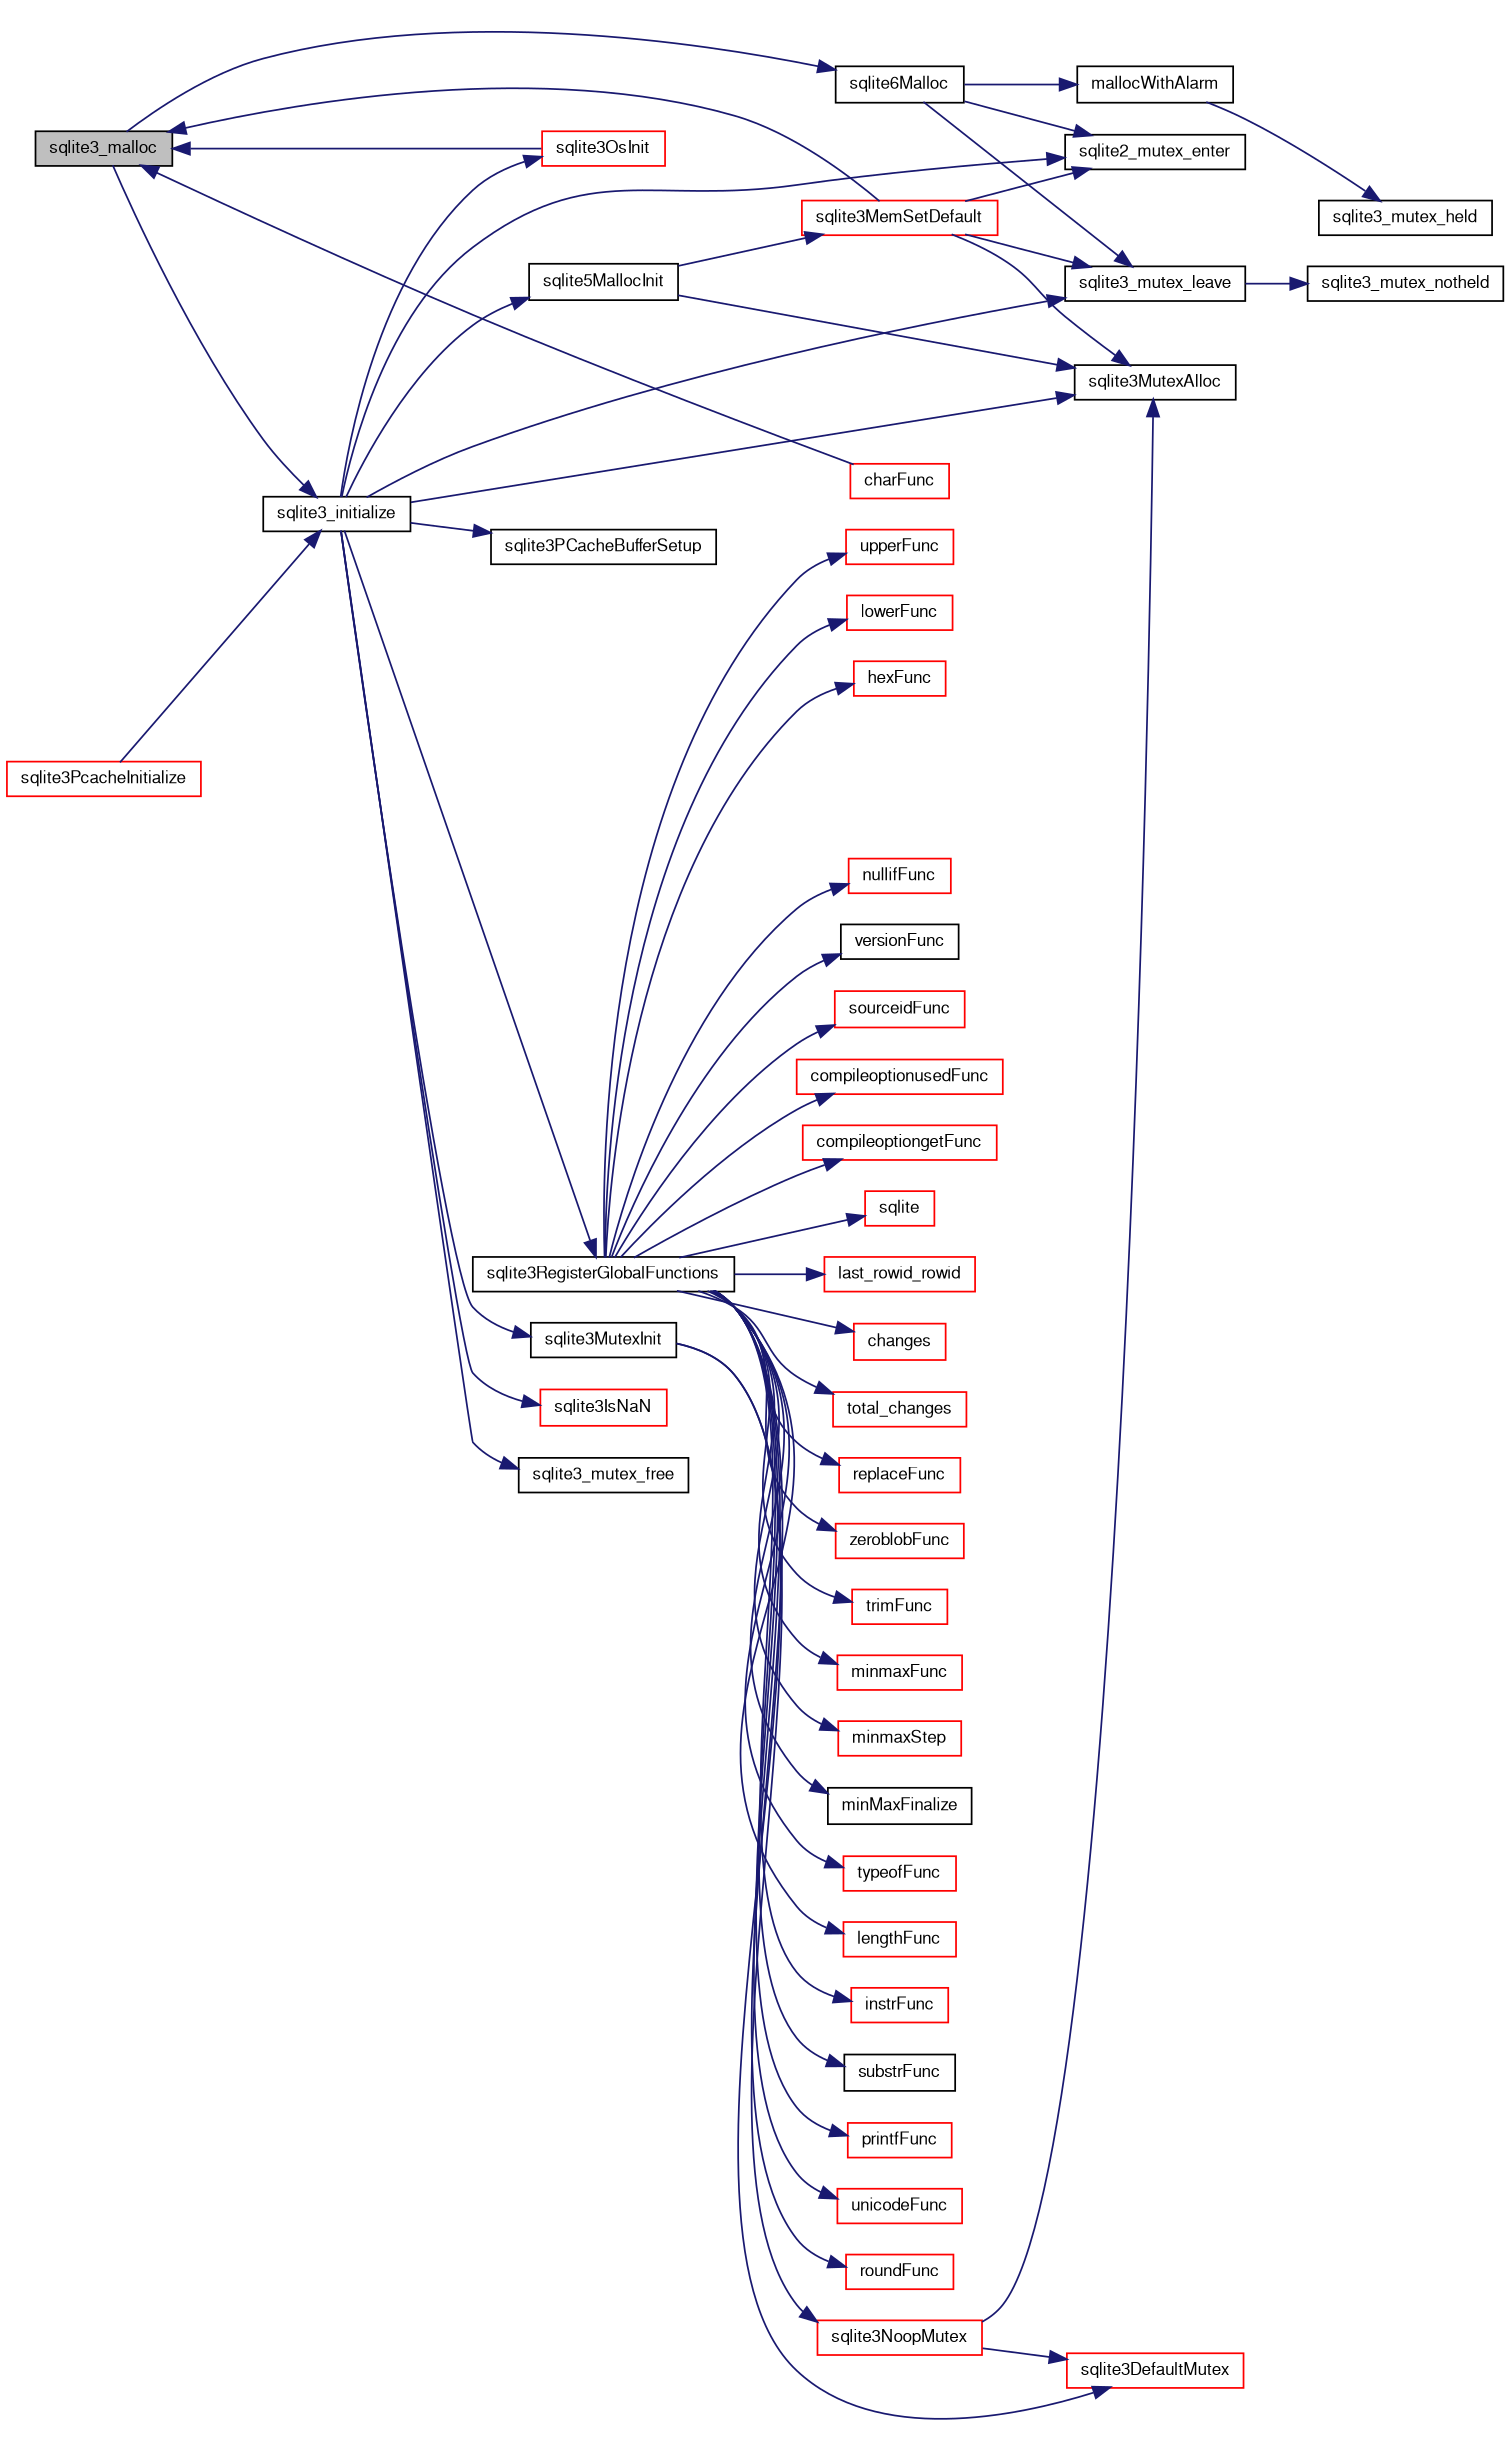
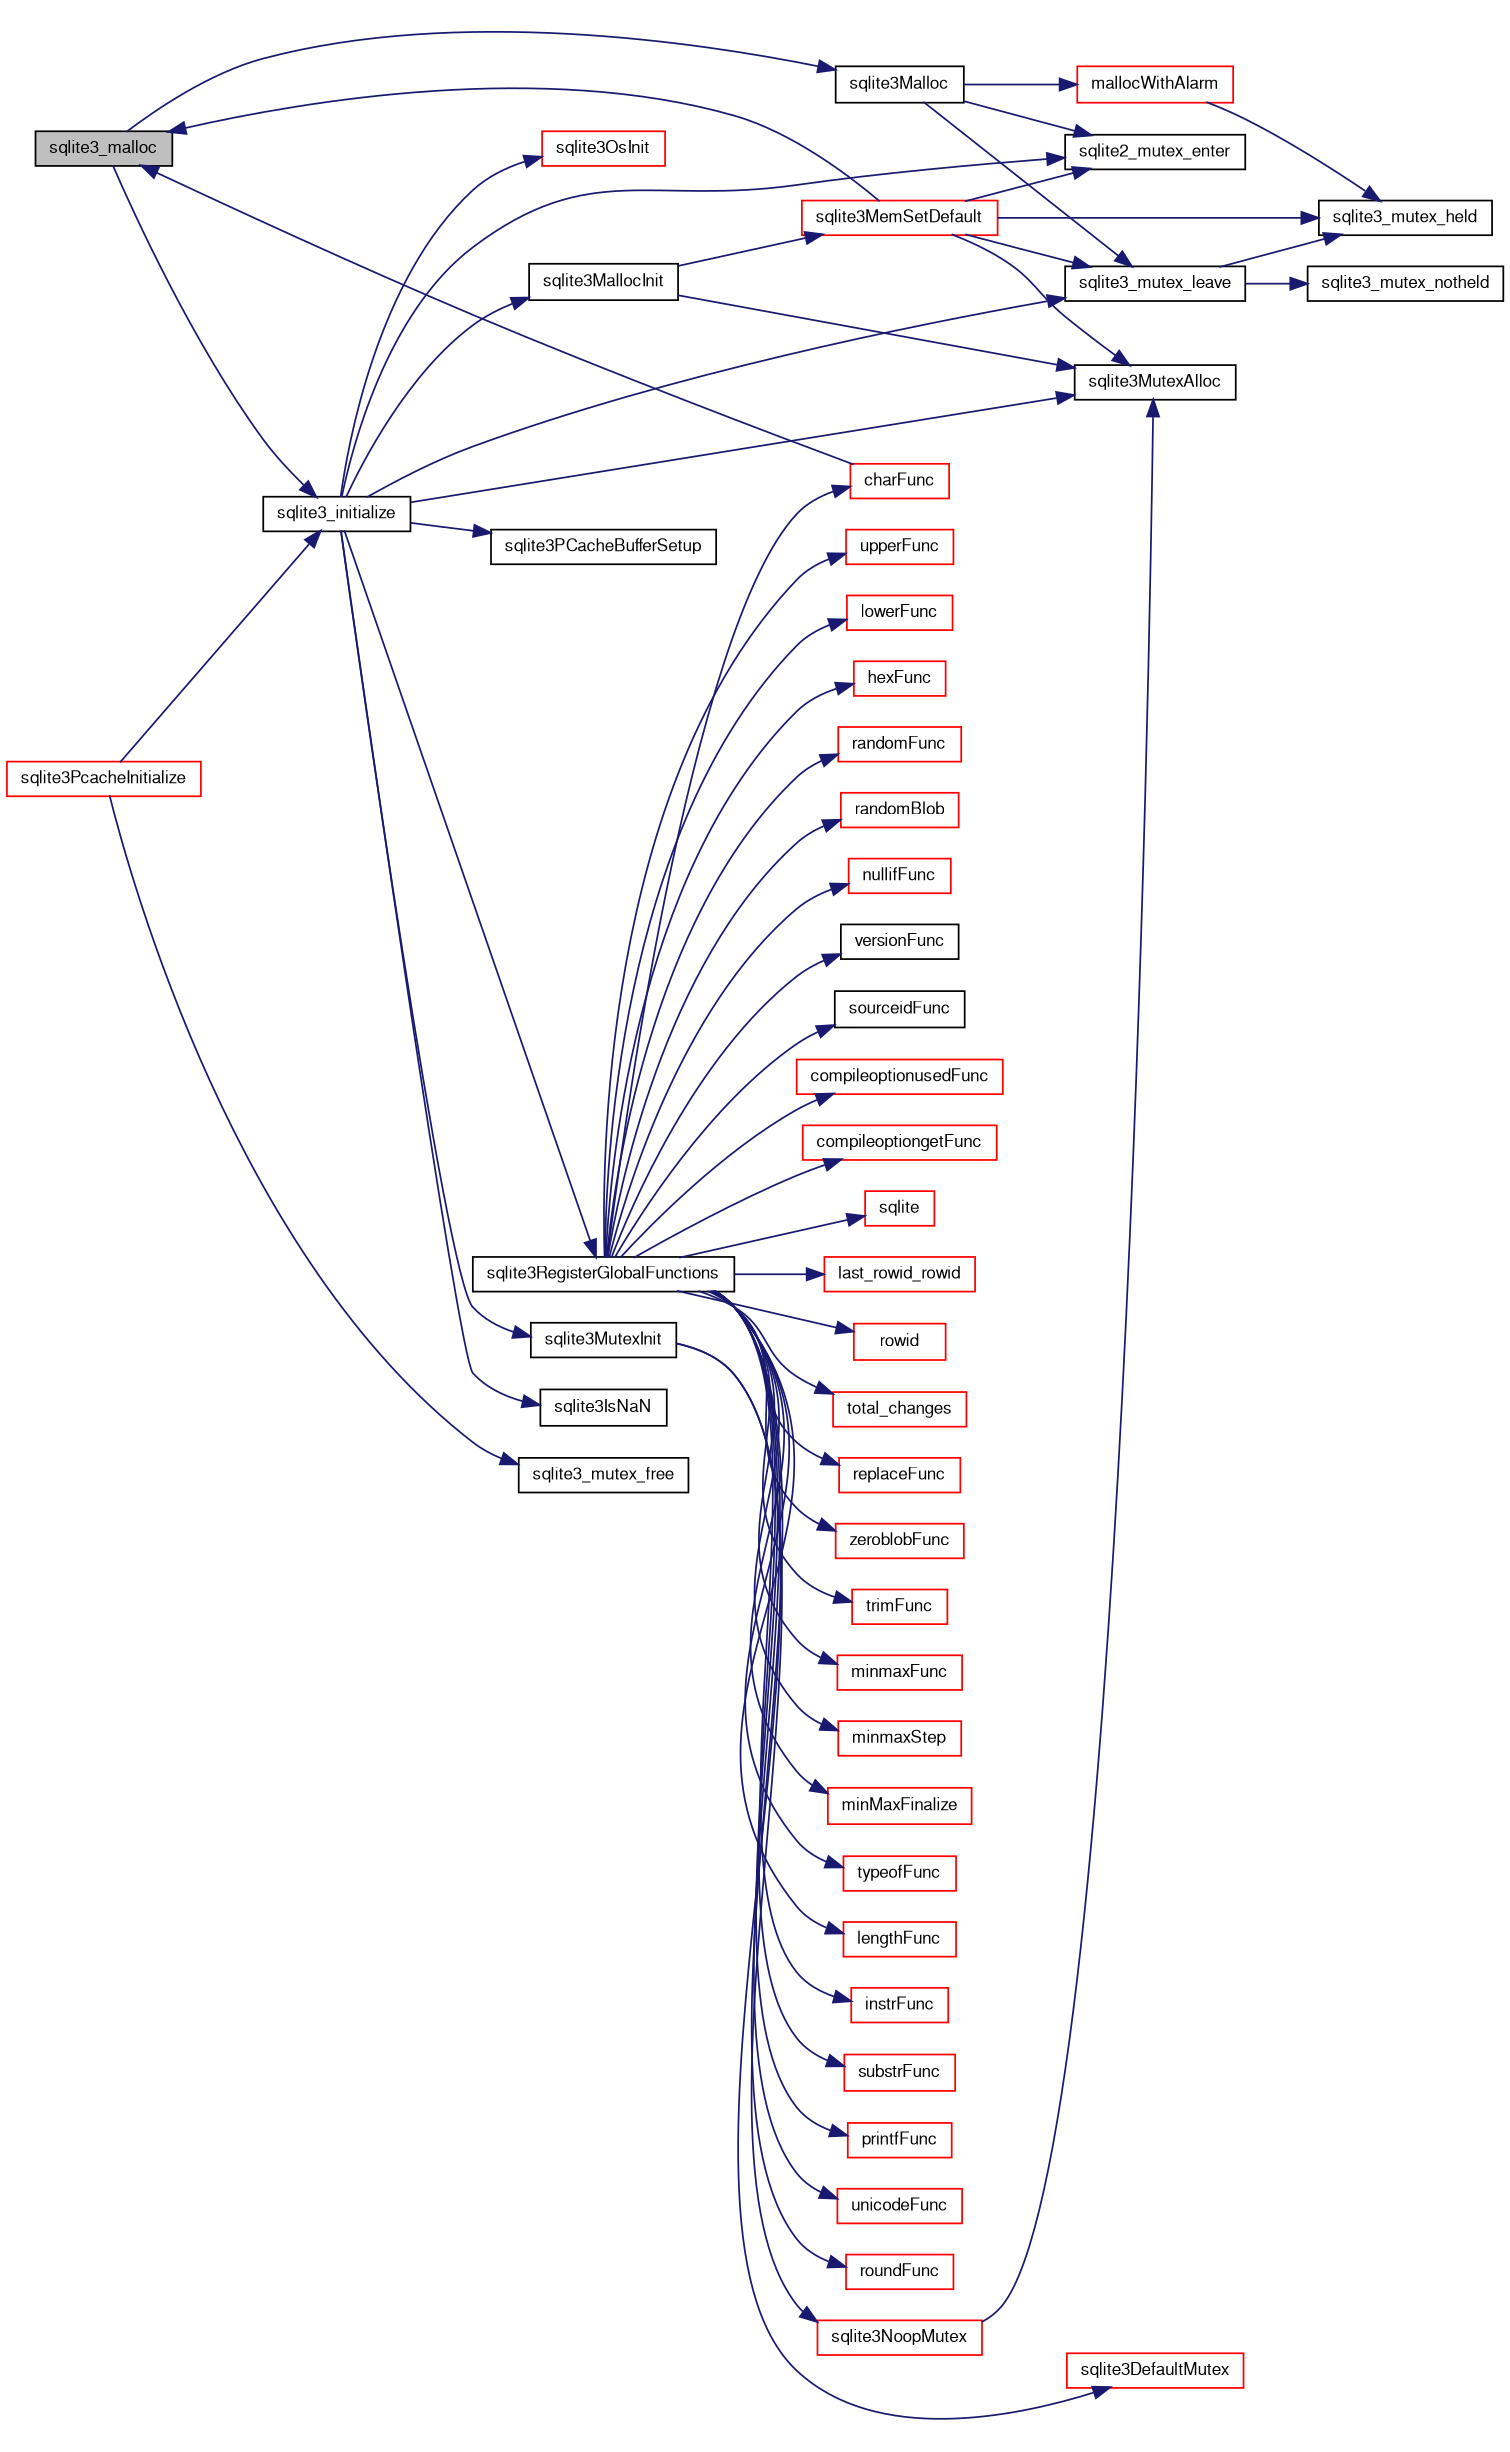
node "sqlite6Malloc": label "sqlite6Malloc" -> "sqlite3Malloc"
node "mallocWithAlarm": color black -> red
edge "sqlite3OsInit" -> "sqlite3_malloc": removed
edge "sqlite3MemSetDefault" -> "sqlite3_mutex_held": added
edge "sqlite3_mutex_leave" -> "sqlite3_mutex_held": added
node "sqlite5MallocInit": label "sqlite5MallocInit" -> "sqlite3MallocInit"
node "randomFunc": added
edge "sqlite3RegisterGlobalFunctions" -> "charFunc": added
node "randomBlob": added
edge "sqlite3_initialize" -> "sqlite3_mutex_free": now "sqlite3PcacheInitialize" -> "sqlite3_mutex_free"
node "sourceidFunc": color red -> black
node "changes": label "changes" -> "rowid"
node "sqlite3IsNaN": color red -> black
node "minMaxFinalize": color black -> red
node "substrFunc": color black -> red
edge "sqlite3NoopMutex" -> "sqlite3DefaultMutex": removed
